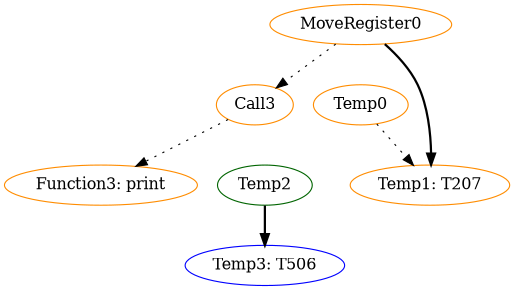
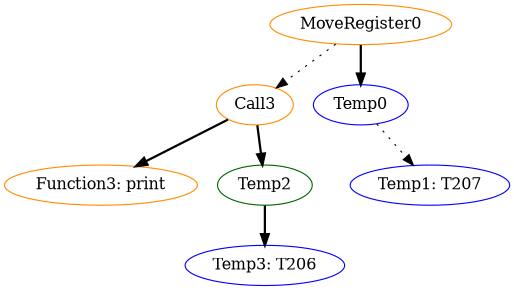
edge "MoveRegister0" -> "Temp1: T207": now "MoveRegister0" -> "Temp0"
node "Temp0": color darkorange -> blue
edge "Call3" -> "Function3: print": style dotted -> bold
edge "Call3" -> "Temp2": added
node "Temp1: T207": color darkorange -> blue
node "Temp3: T506": label "Temp3: T506" -> "Temp3: T206"
